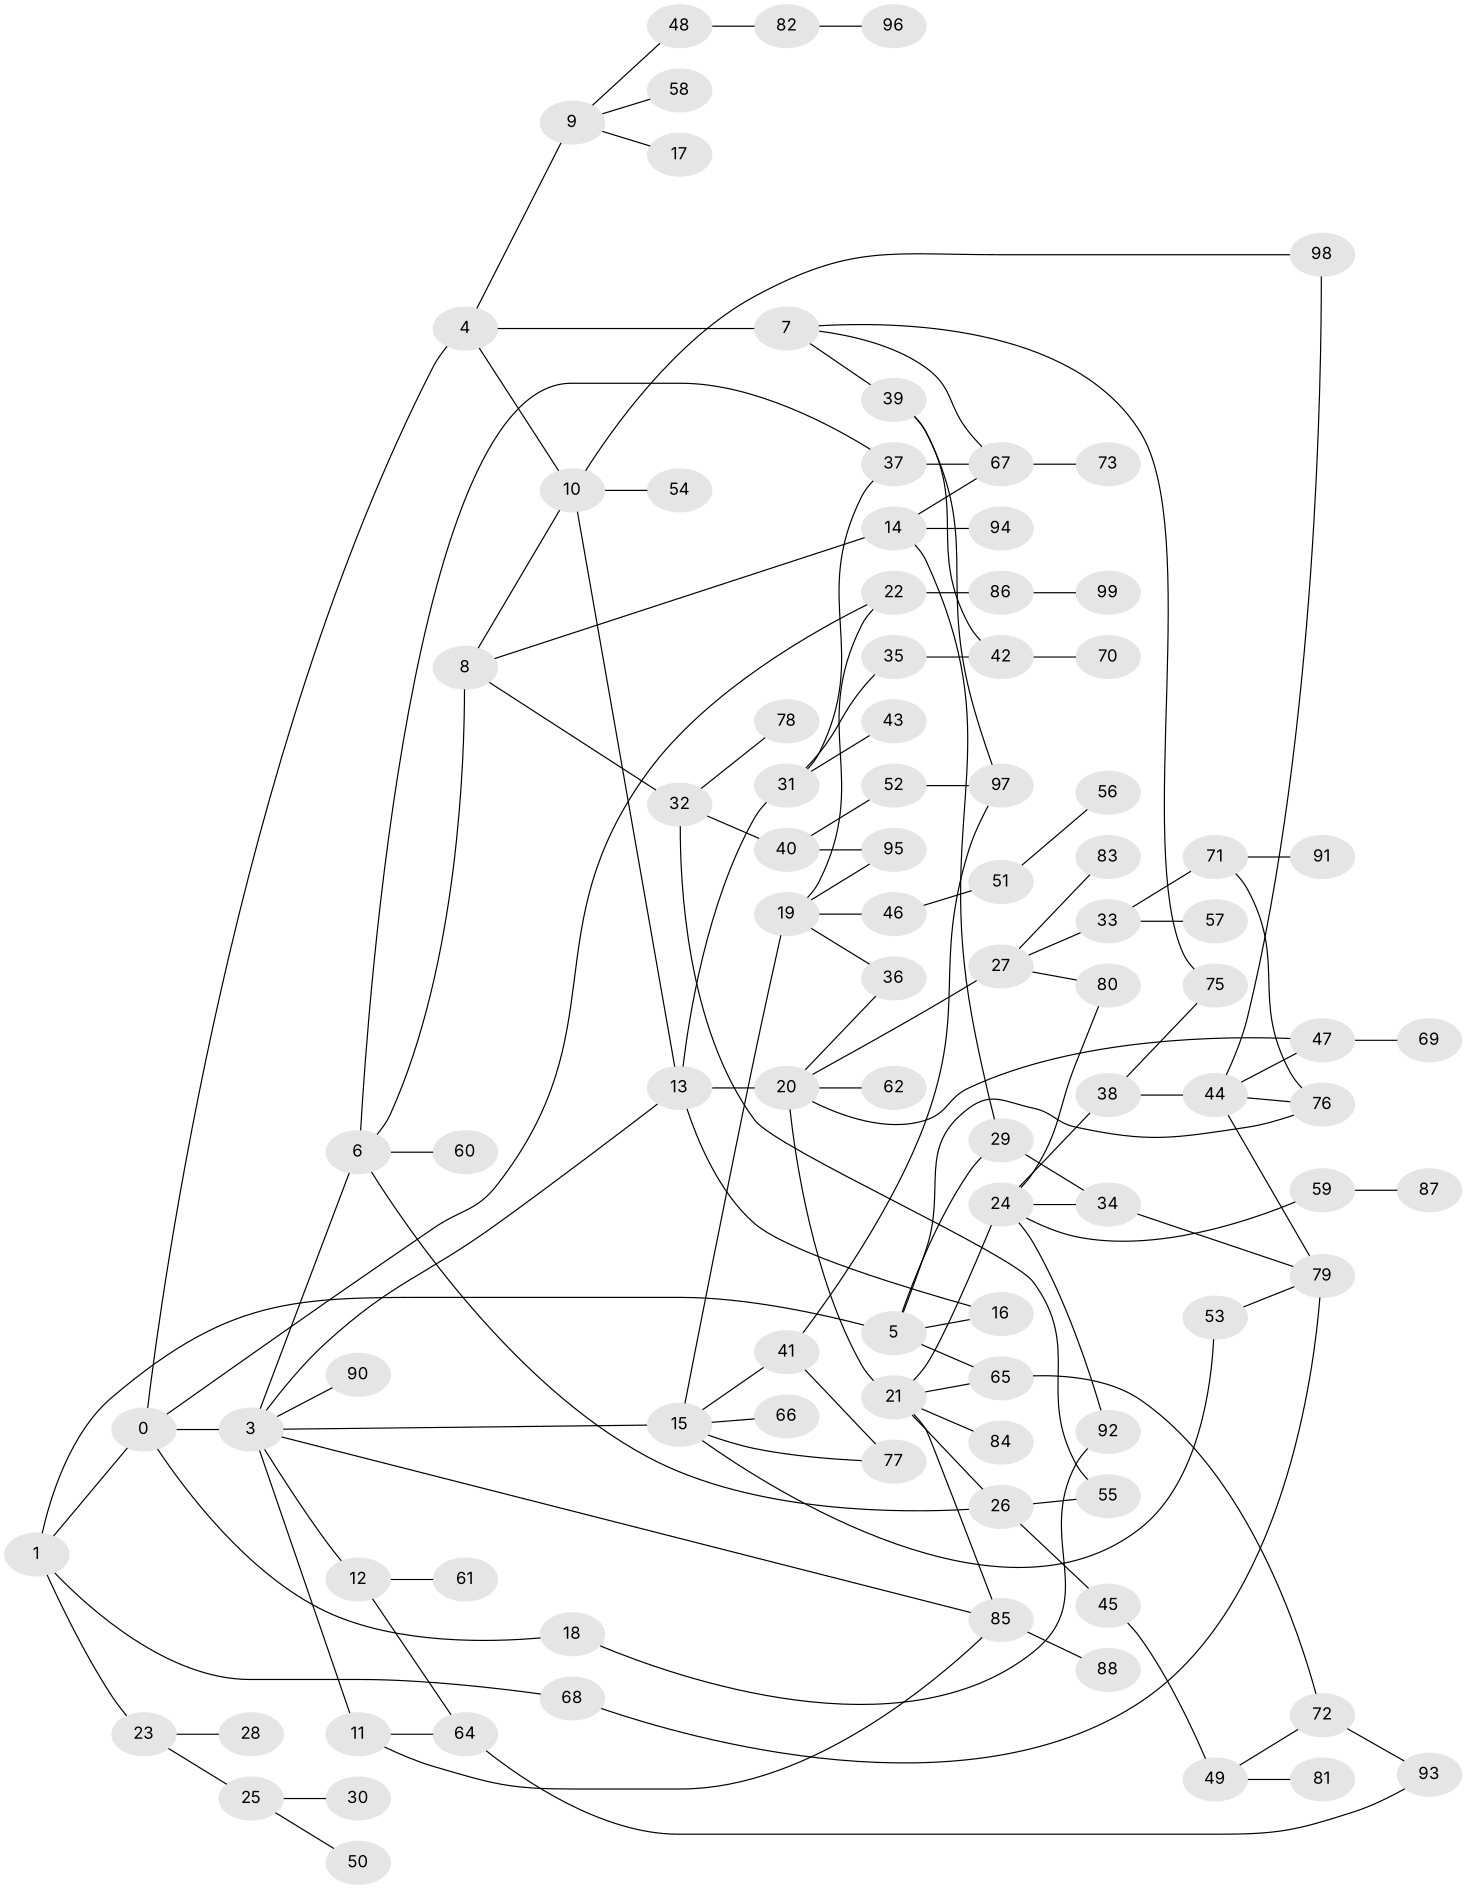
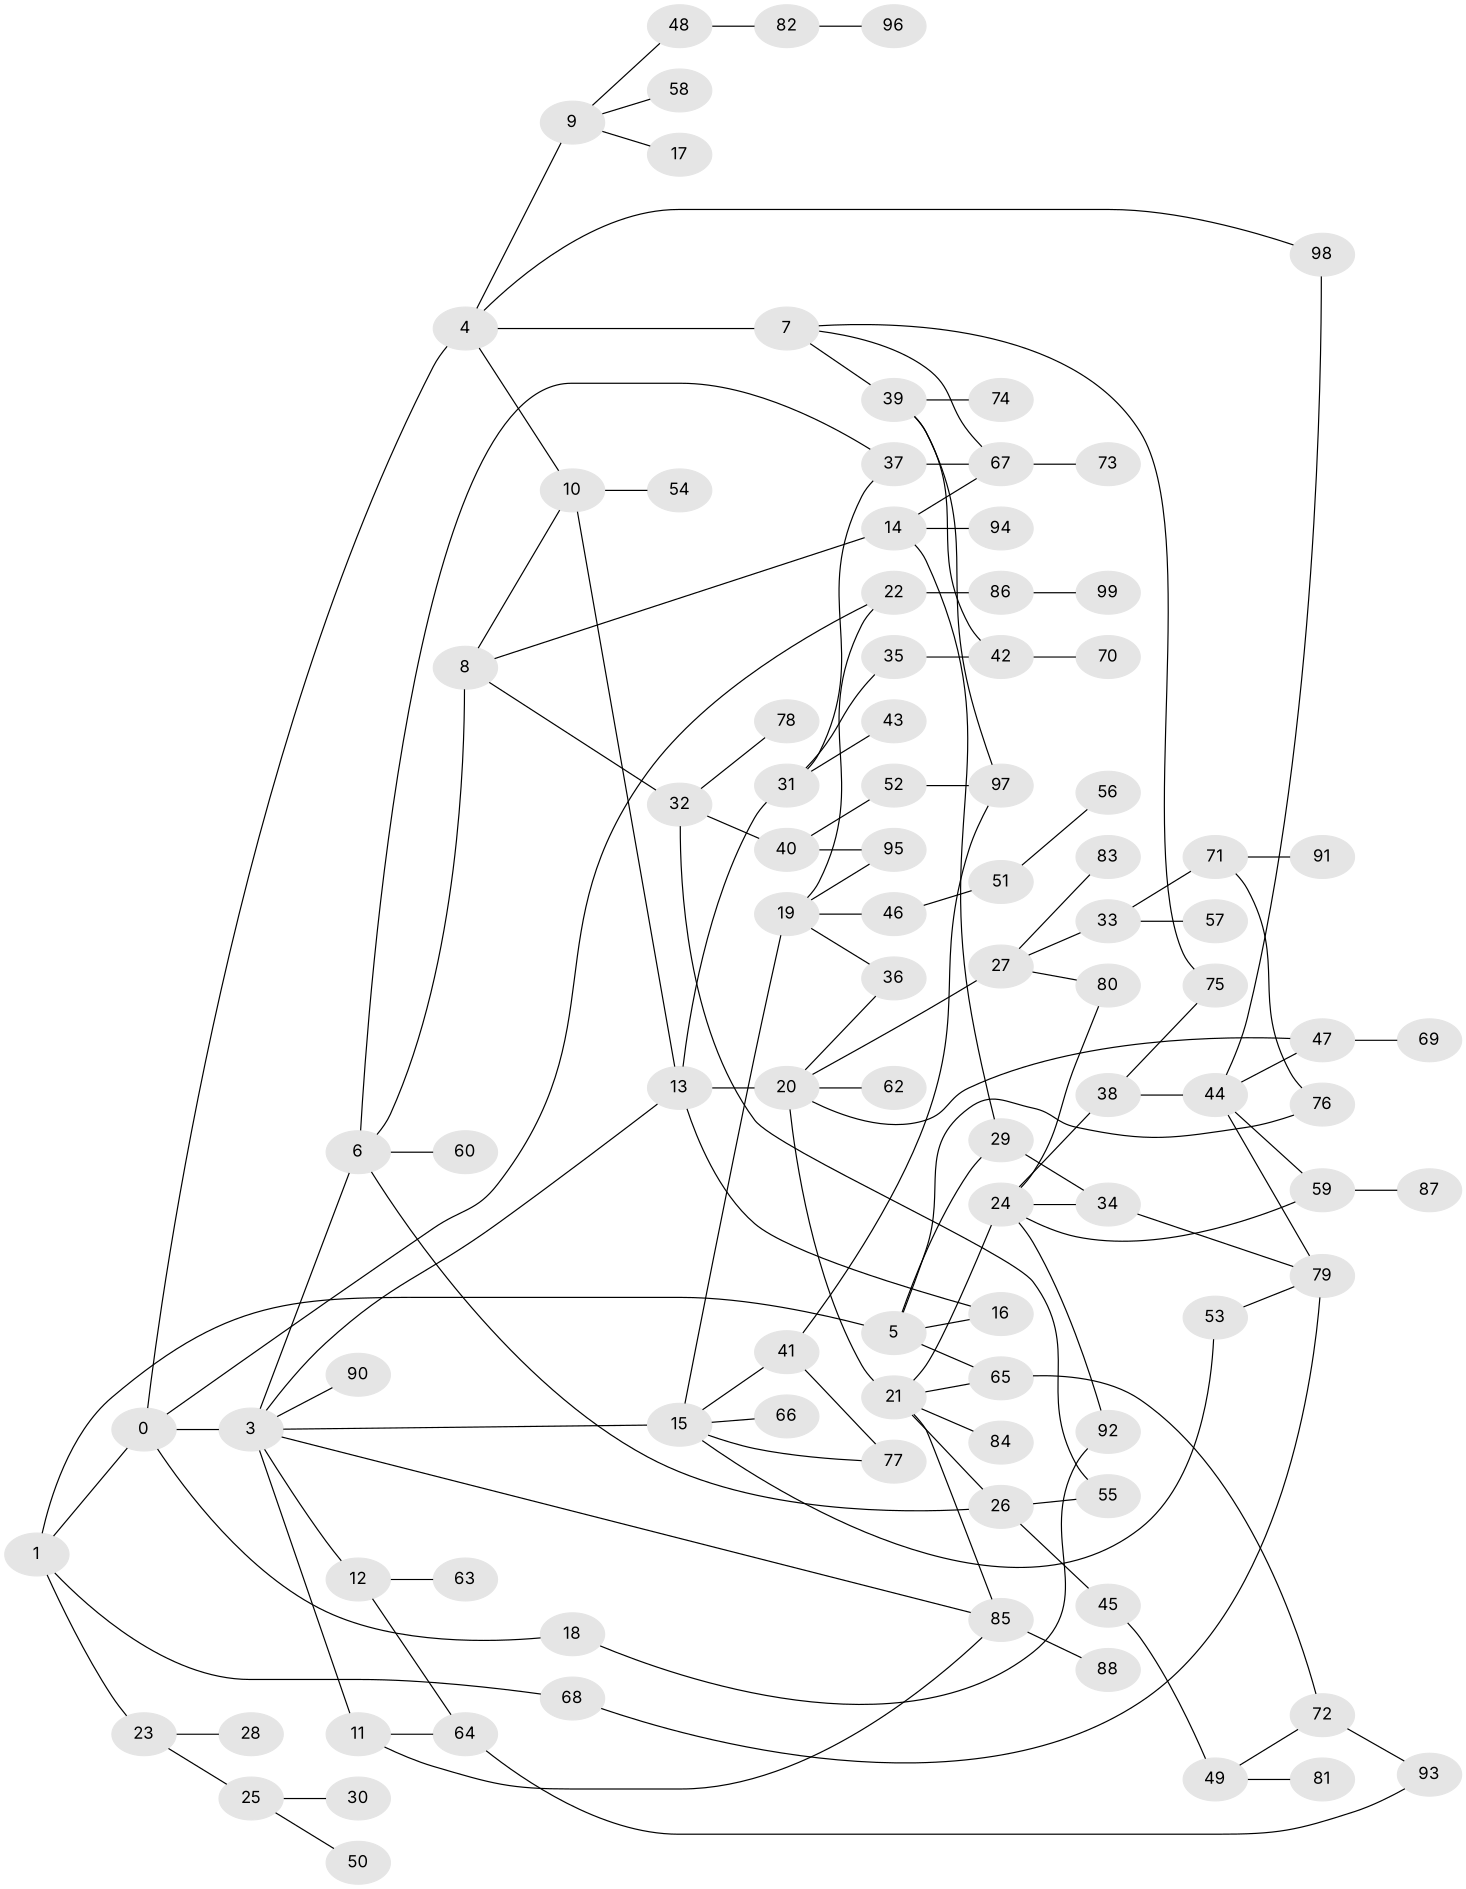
edge "98" -- "10": now "98" -- "4"
node "74": added
edge "44" -- "76": now "44" -- "59"
node "61": label "61" -> "63"
